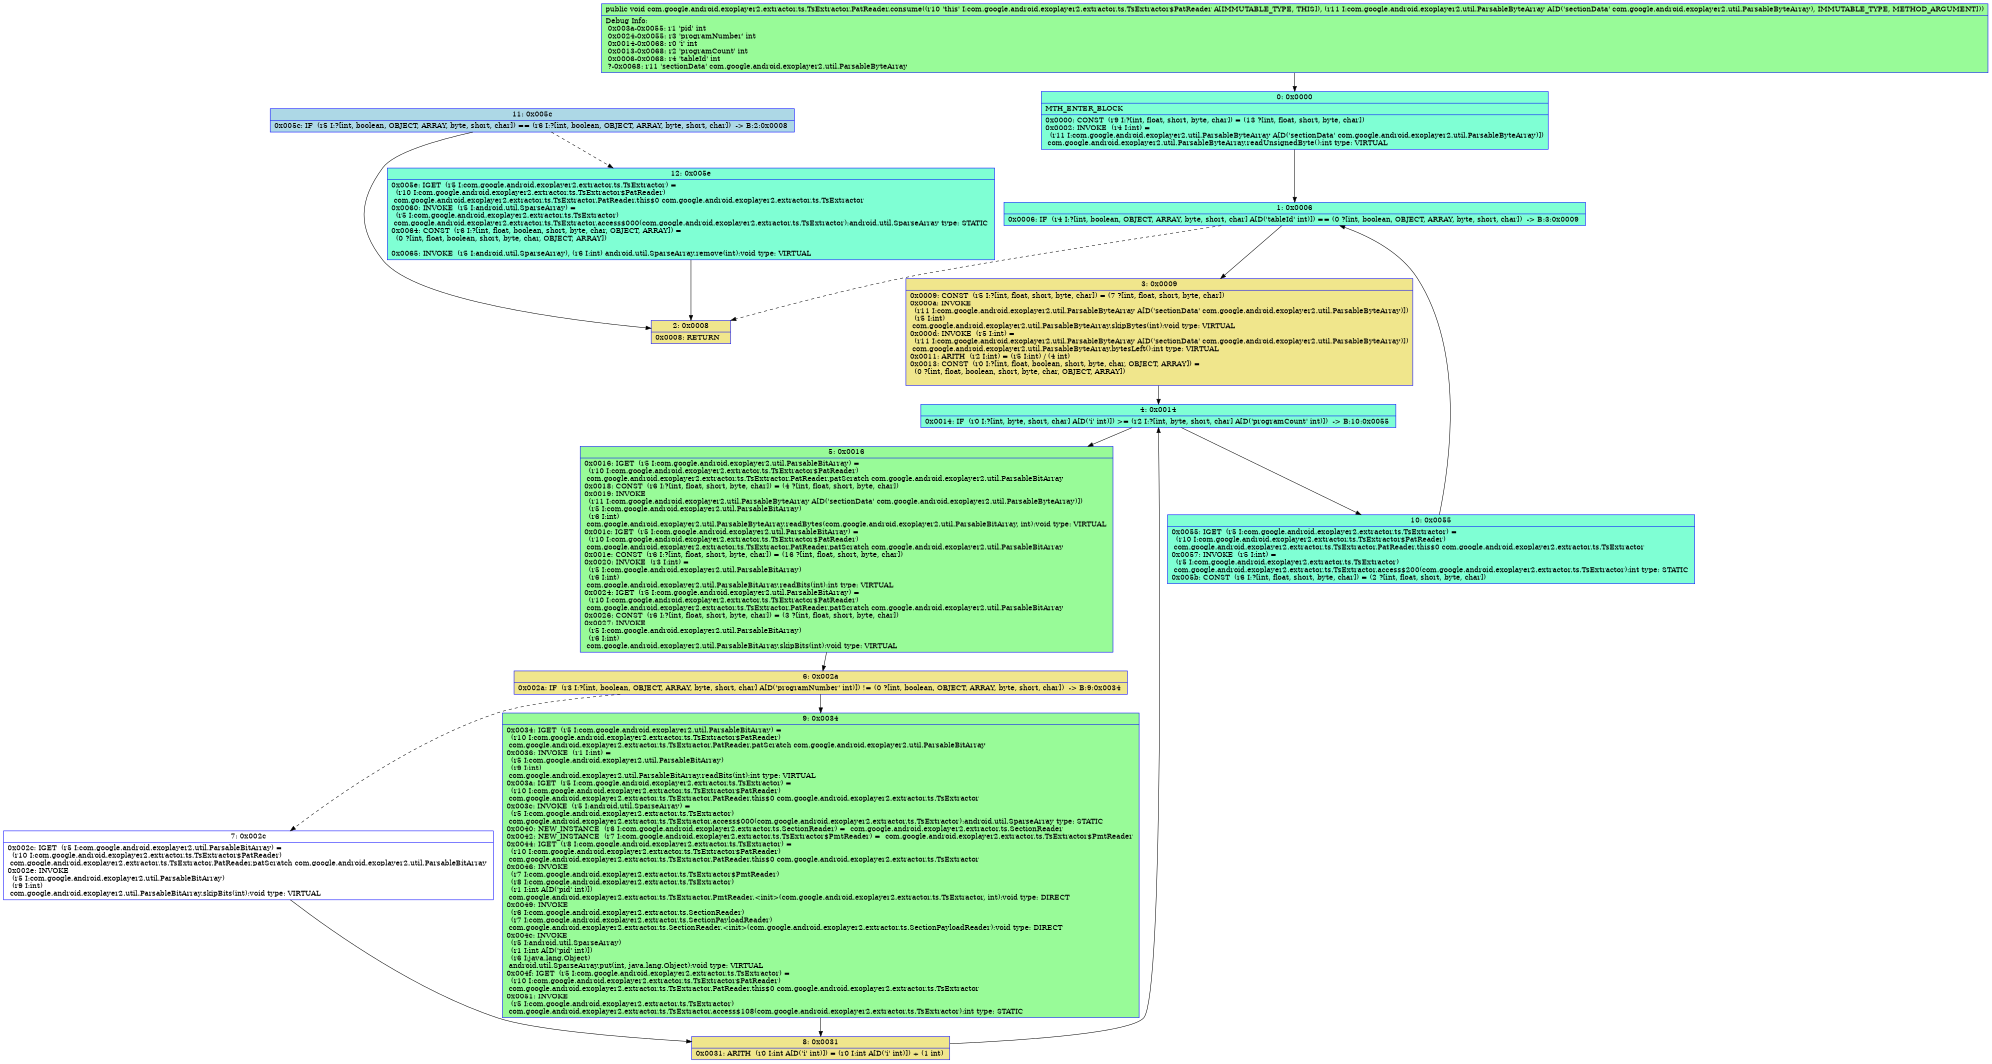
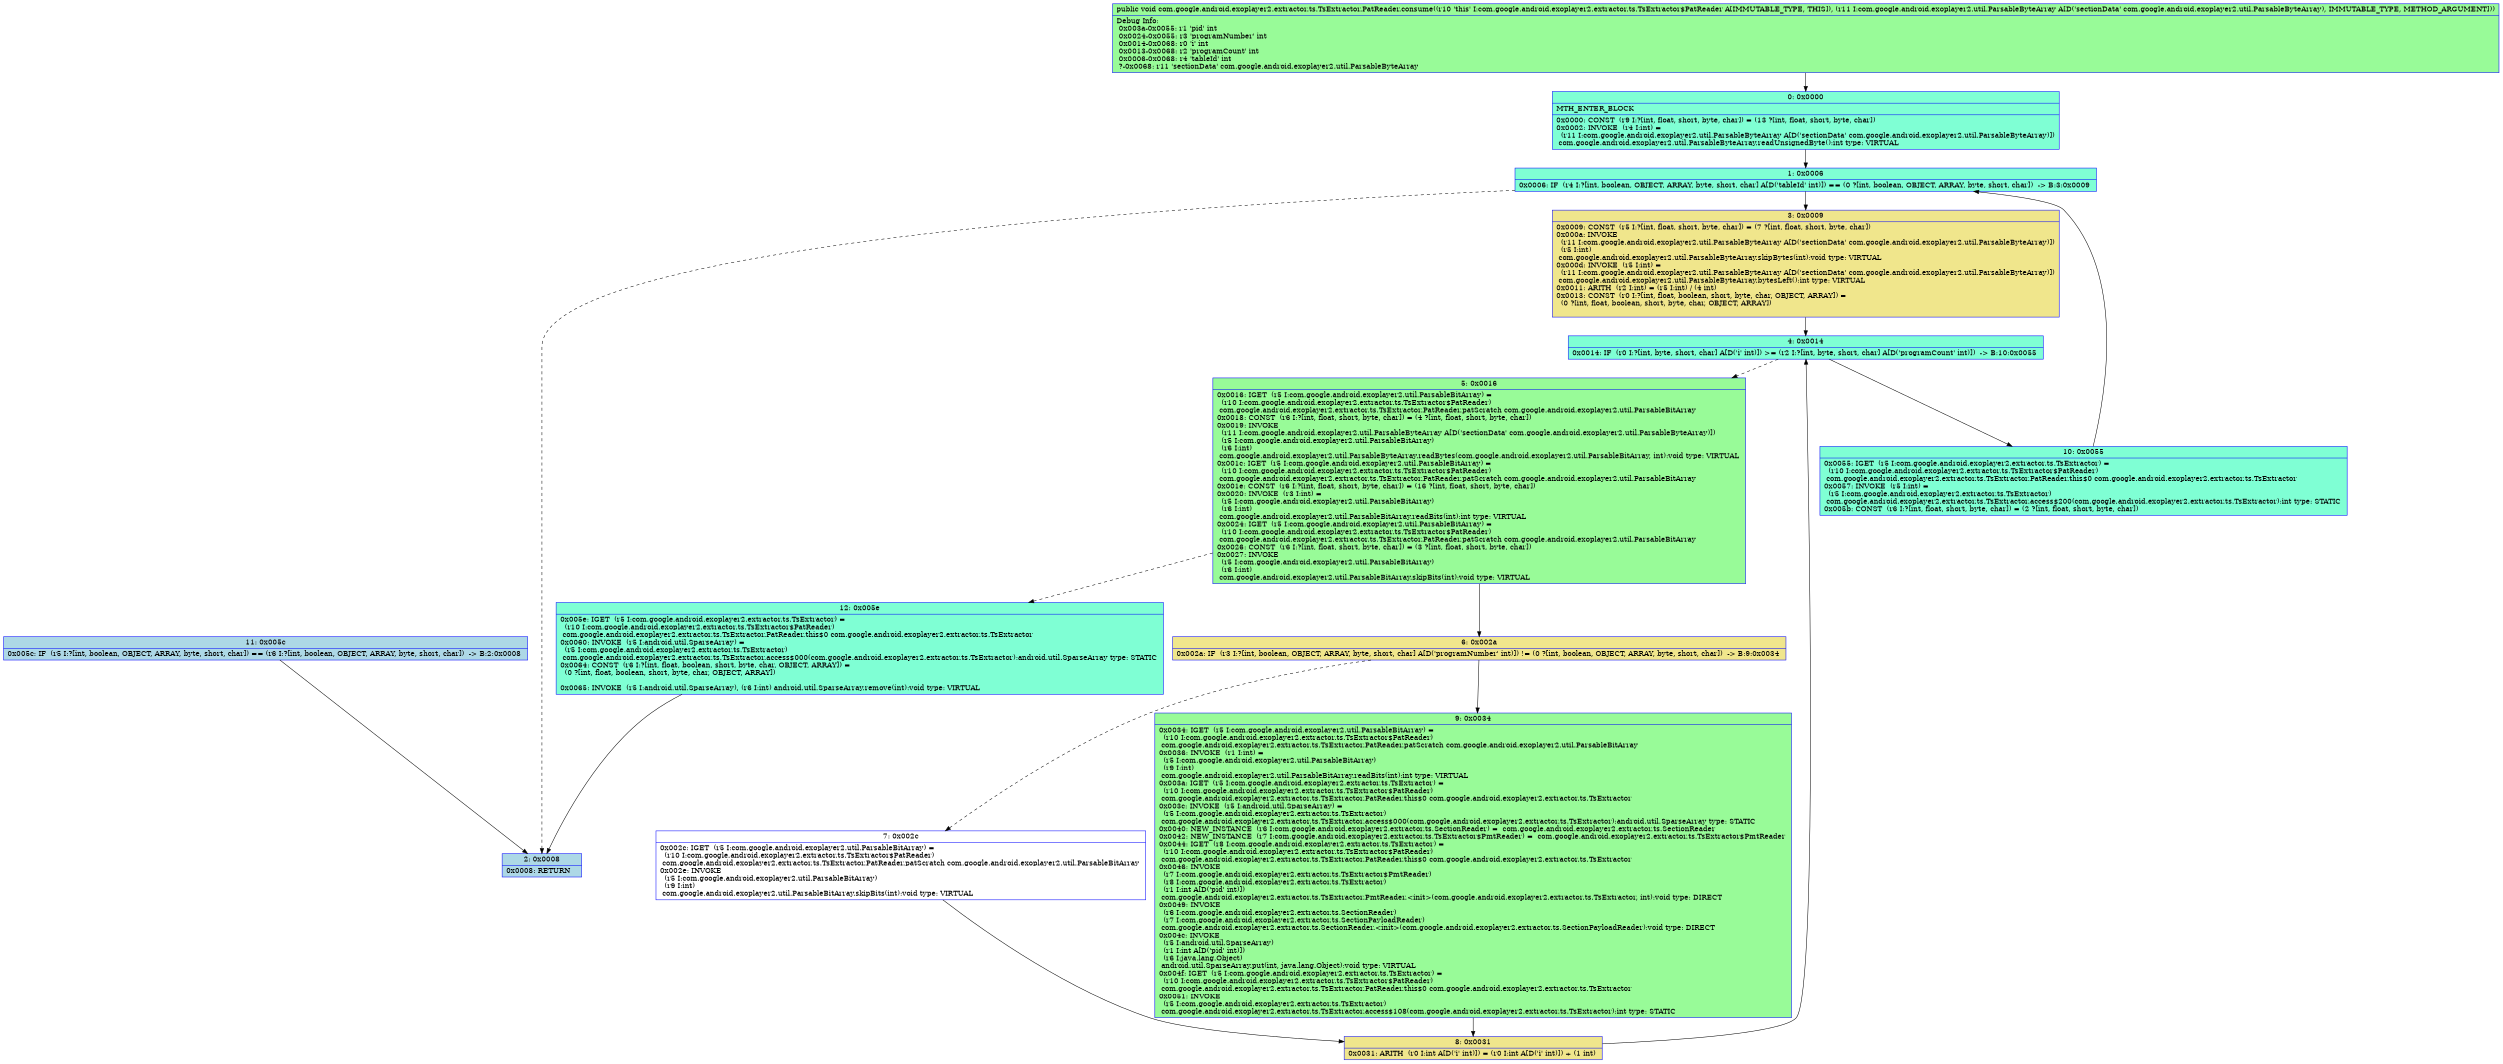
edge "11: 0x005c" -> "12: 0x005e": now "5: 0x0016" -> "12: 0x005e"
node "2: 0x0008": fillcolor khaki -> lightblue
edge "4: 0x0014" -> "5: 0x0016": style solid -> dashed
